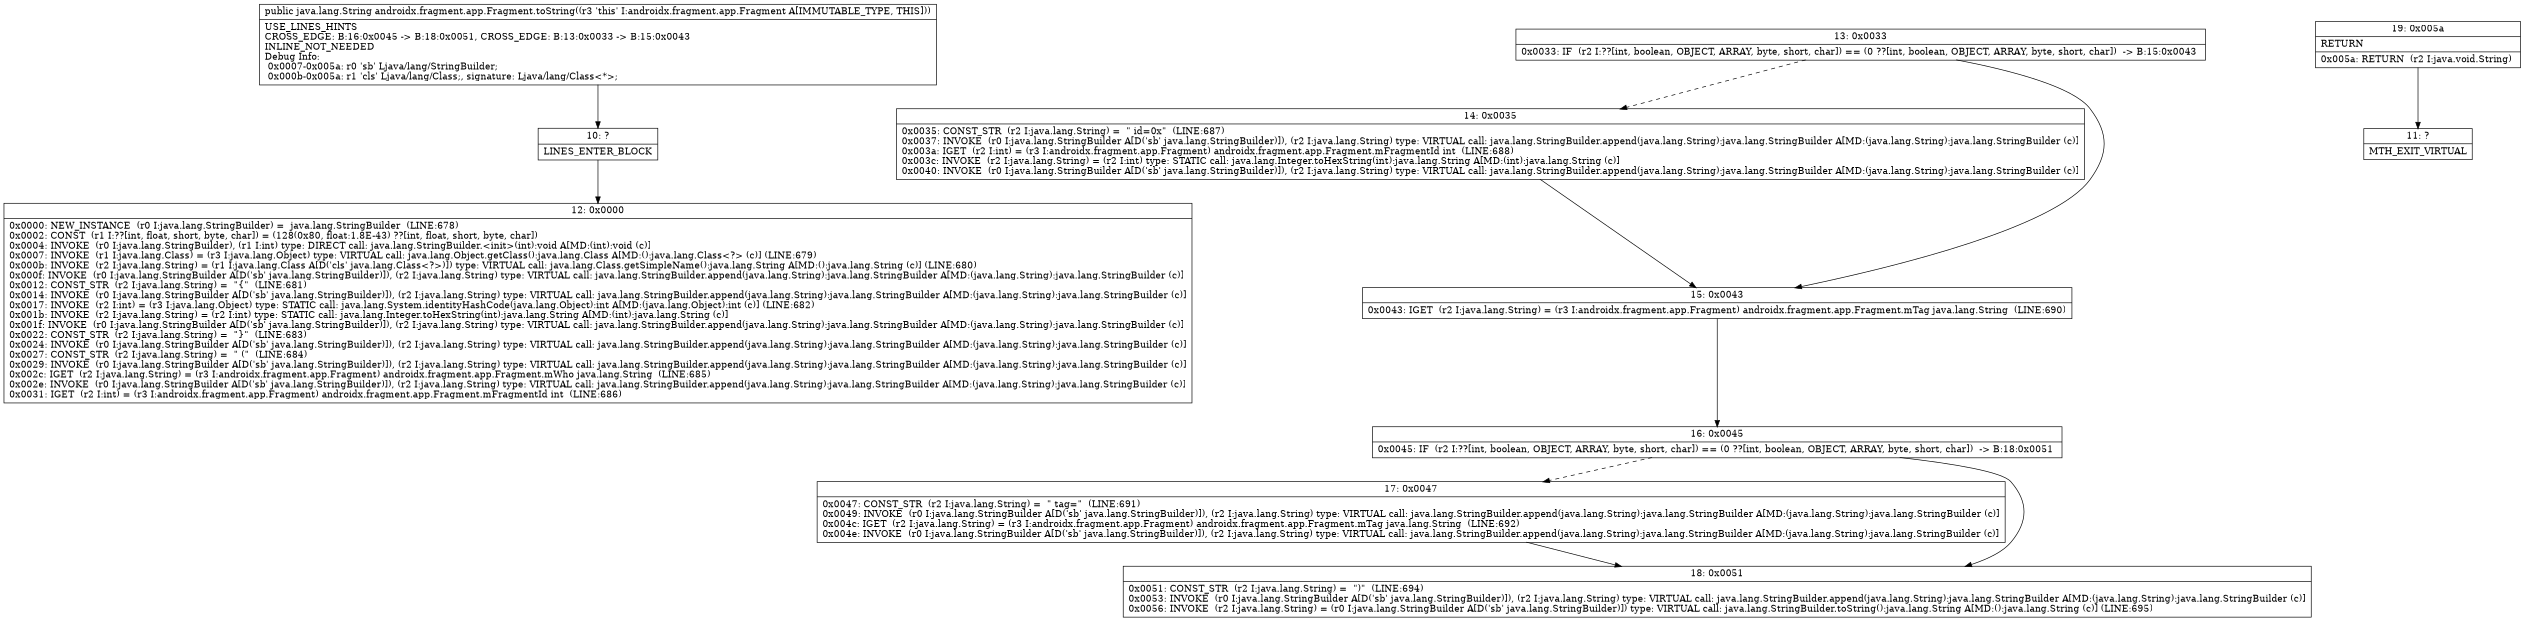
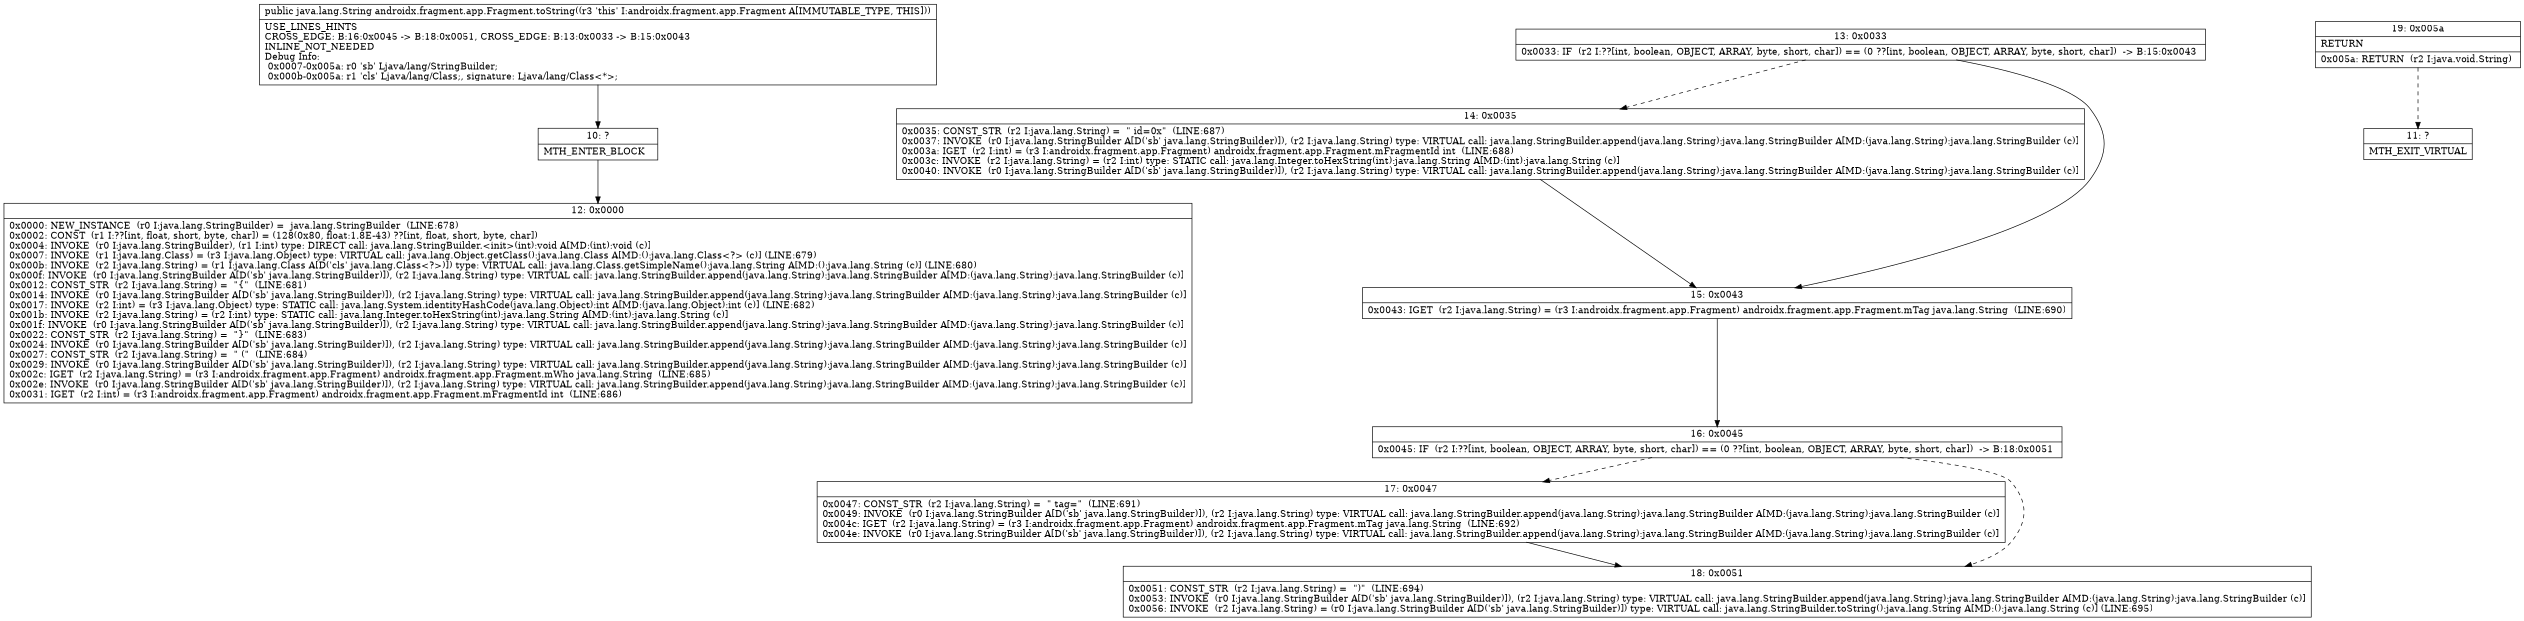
edge "19: 0x005a" -> "11: ?": style solid -> dashed
node "10: ?": text "LINES_ENTER_BLOCK" -> "MTH_ENTER_BLOCK"
edge "16: 0x0045" -> "18: 0x0051": style solid -> dashed
